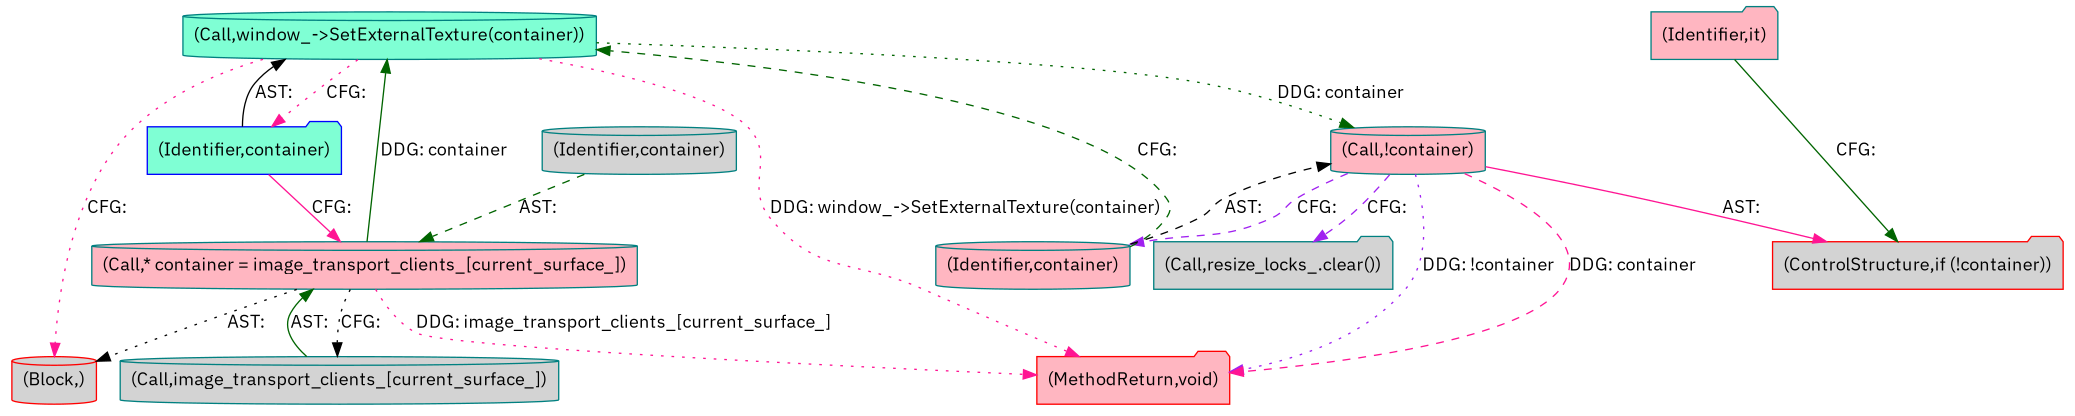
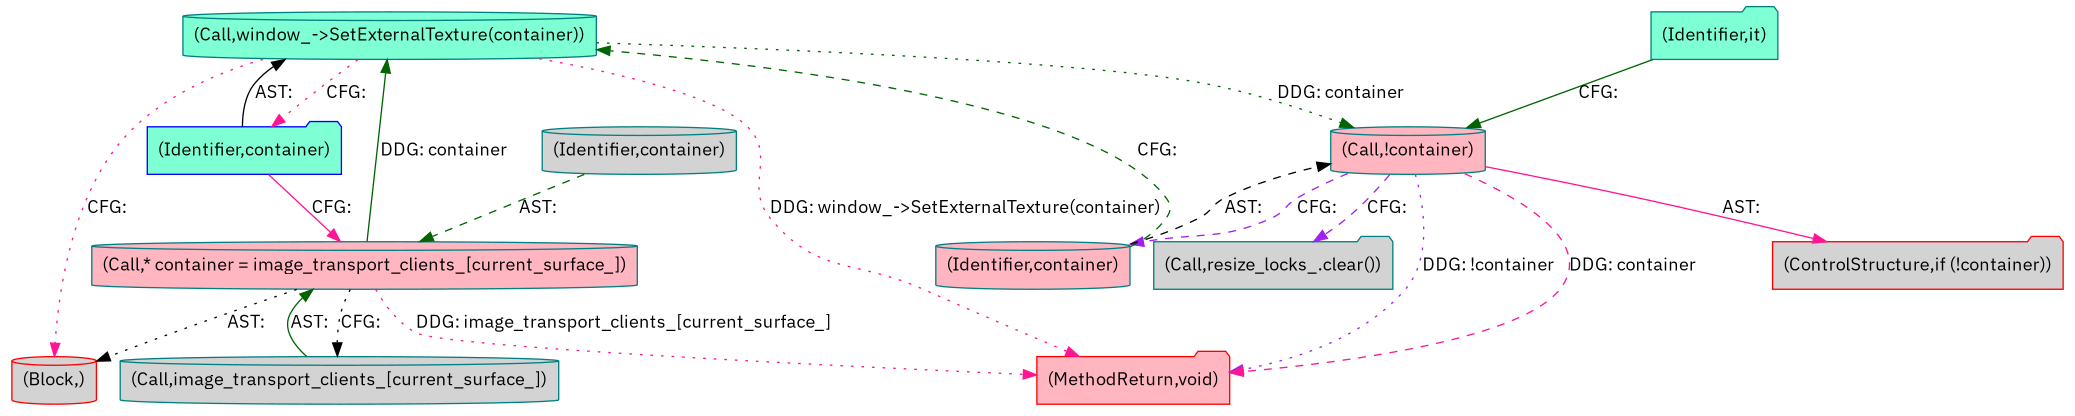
node "(Identifier,it)": fillcolor lightpink -> aquamarine
edge "(Identifier,it)" -> "(ControlStructure,if (!container))": now "(Identifier,it)" -> "(Call,!container)"
